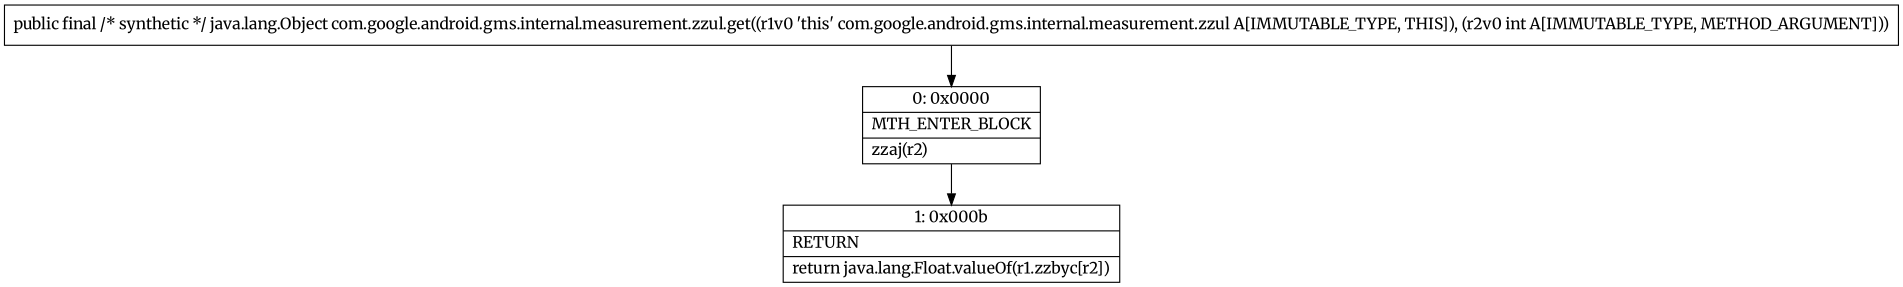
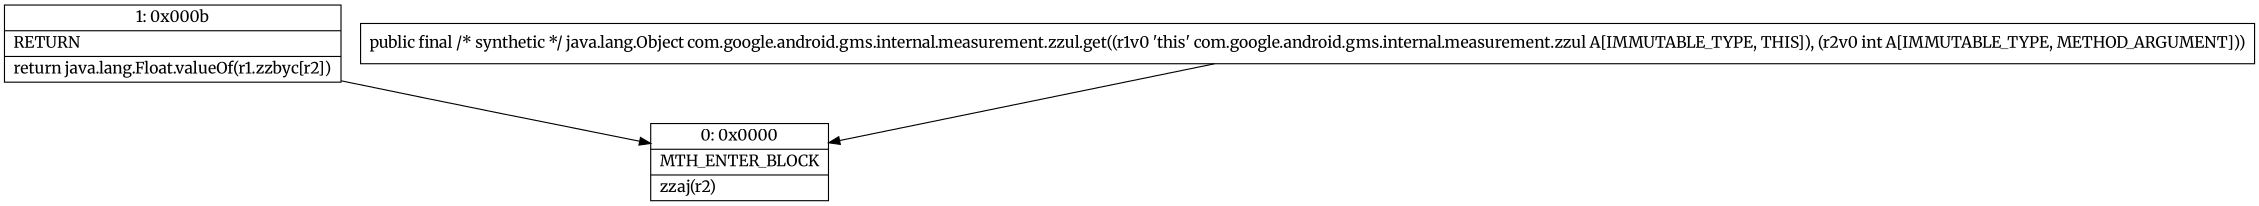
edge "0: 0x0000" -> "1: 0x000b": reversed
